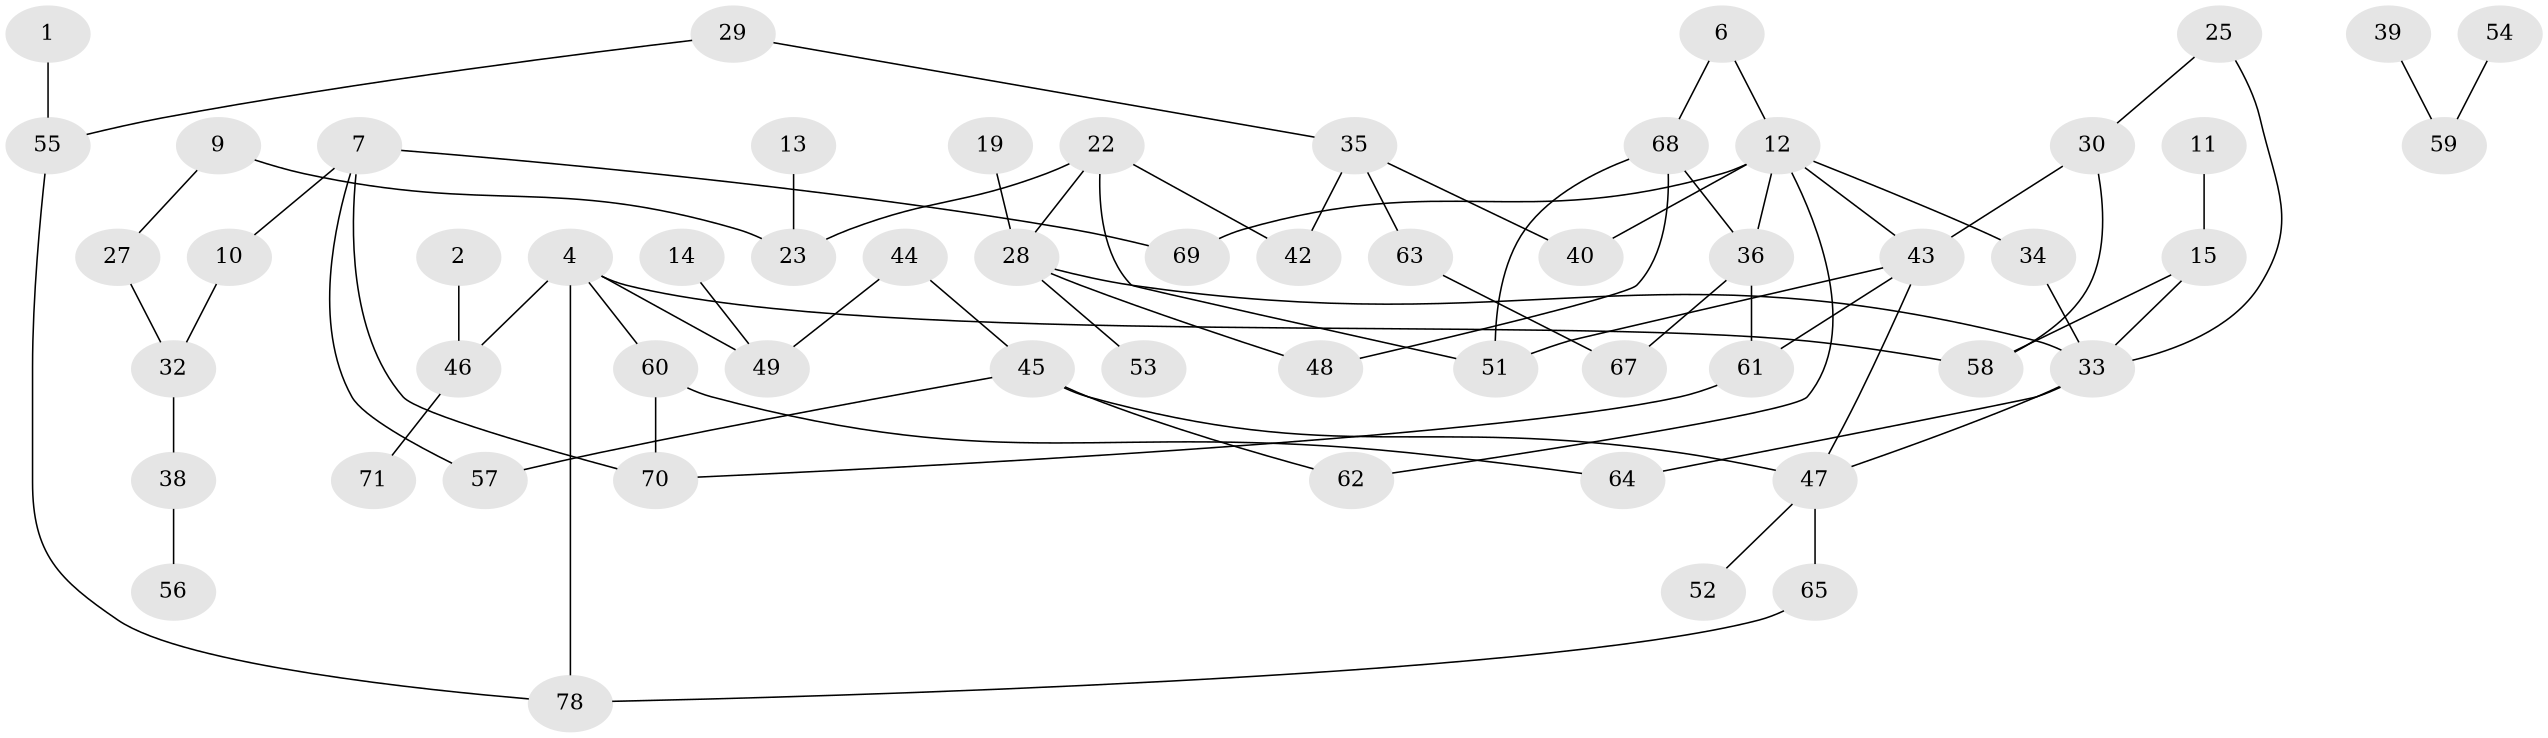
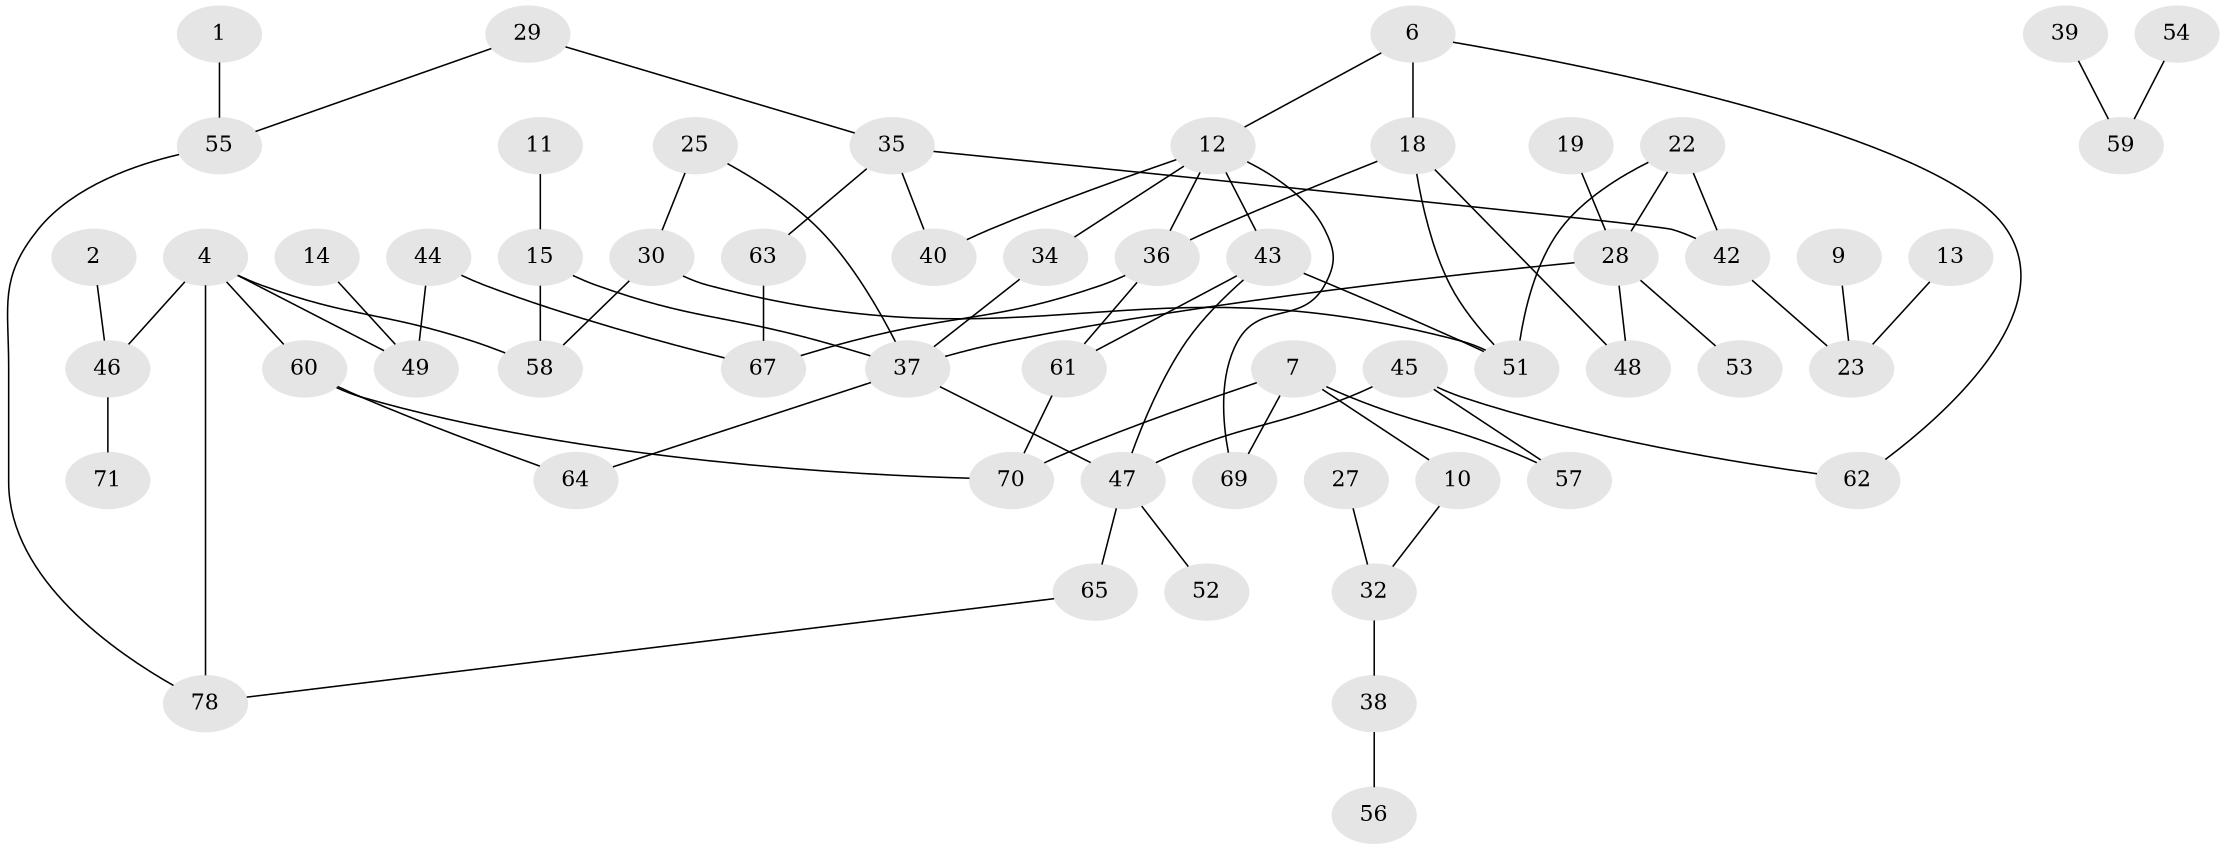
node "68": label "68" -> "18"
edge "22" -- "23": now "42" -- "23"
edge "9" -- "27": removed
edge "30" -- "43": now "30" -- "51"
edge "44" -- "45": now "44" -- "67"
node "33": label "33" -> "37"
edge "12" -- "62": now "6" -- "62"
